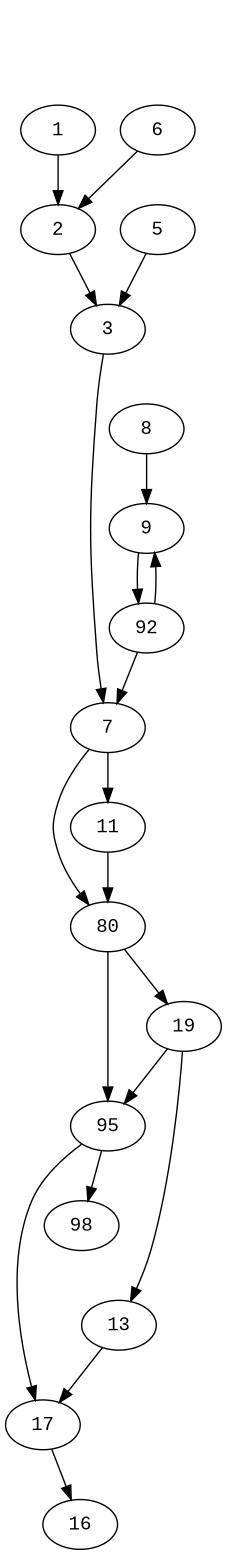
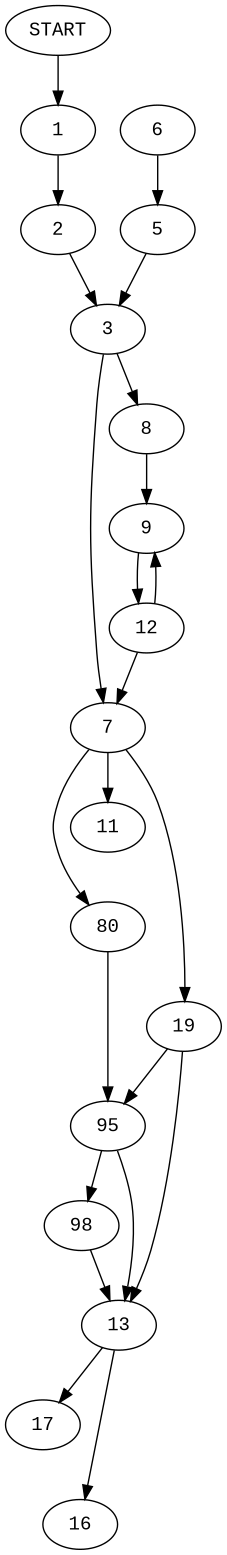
node "START": added
edge "6" -> "2": now "6" -> "5"
edge "3" -> "8": added
node "92": label "92" -> "12"
edge "11" -> "80": removed
edge "80" -> "19": now "7" -> "19"
edge "95" -> "17": now "95" -> "13"
edge "98" -> "13": added
edge "17" -> "16": now "13" -> "16"
